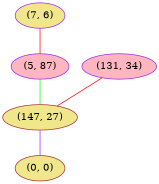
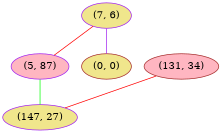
node "(131, 34)": color purple -> brown
node "(147, 27)": color brown -> purple
edge "(147, 27)" -- "(0, 0)": now "(7, 6)" -- "(0, 0)"
